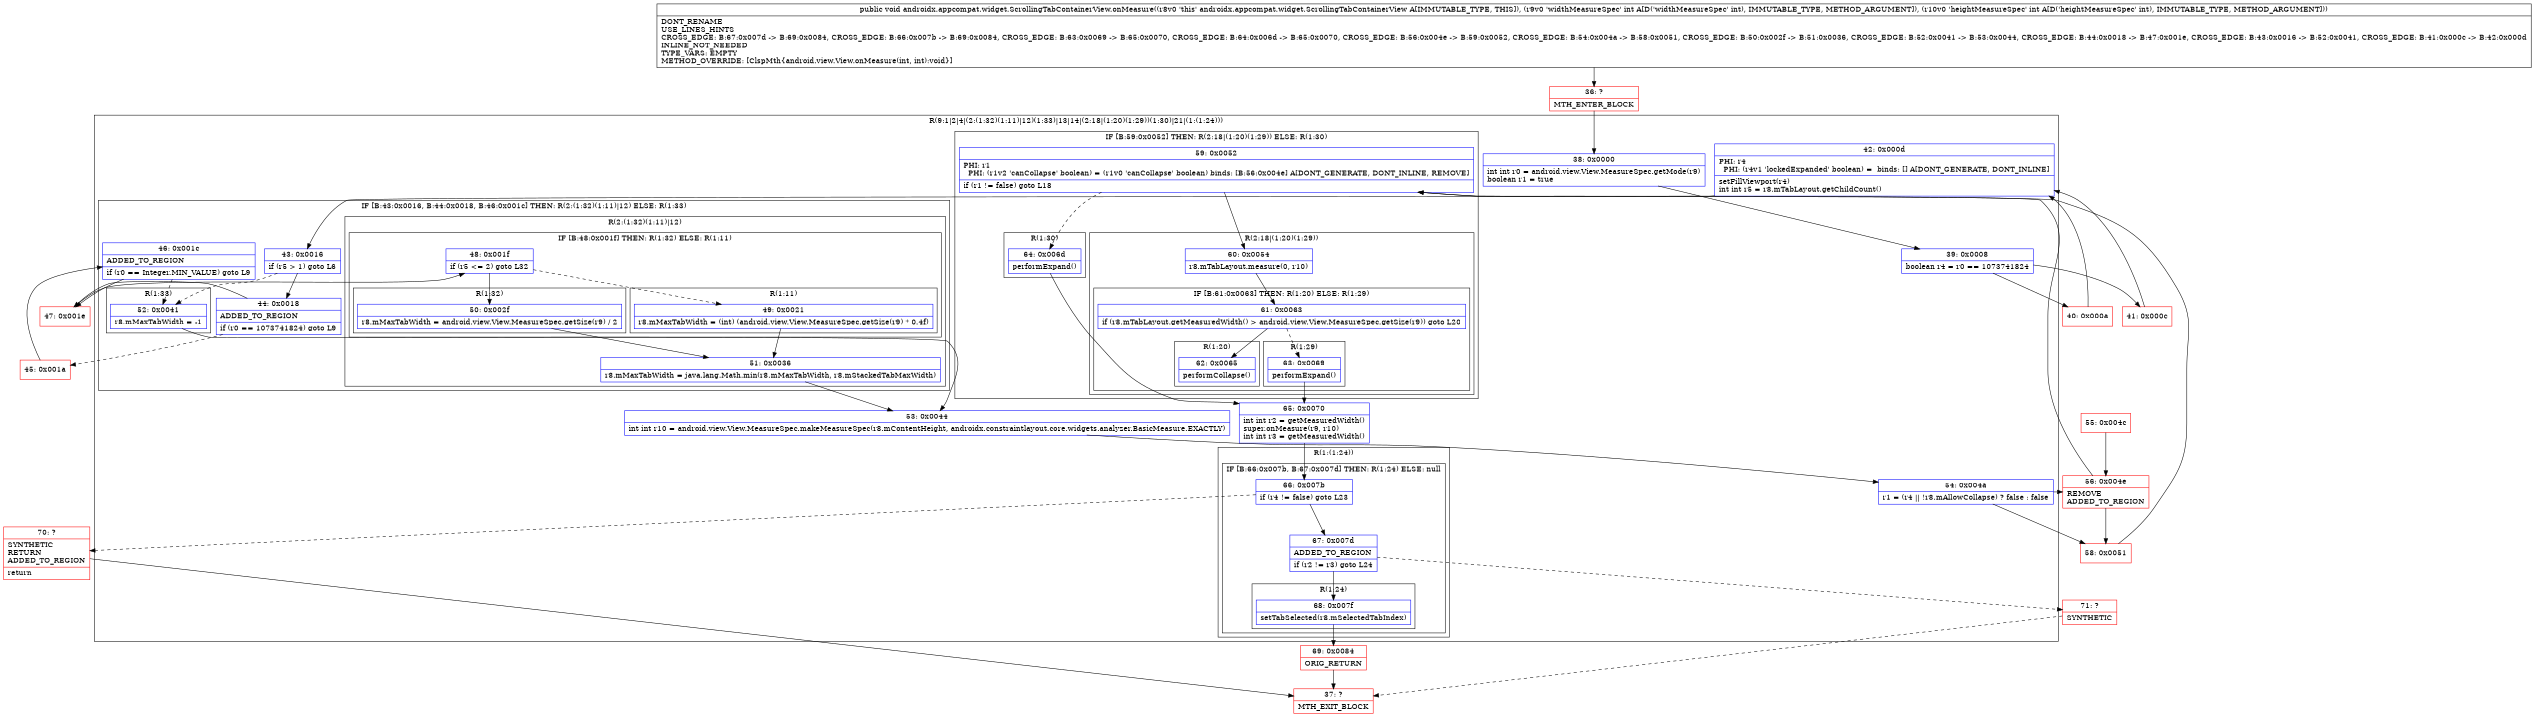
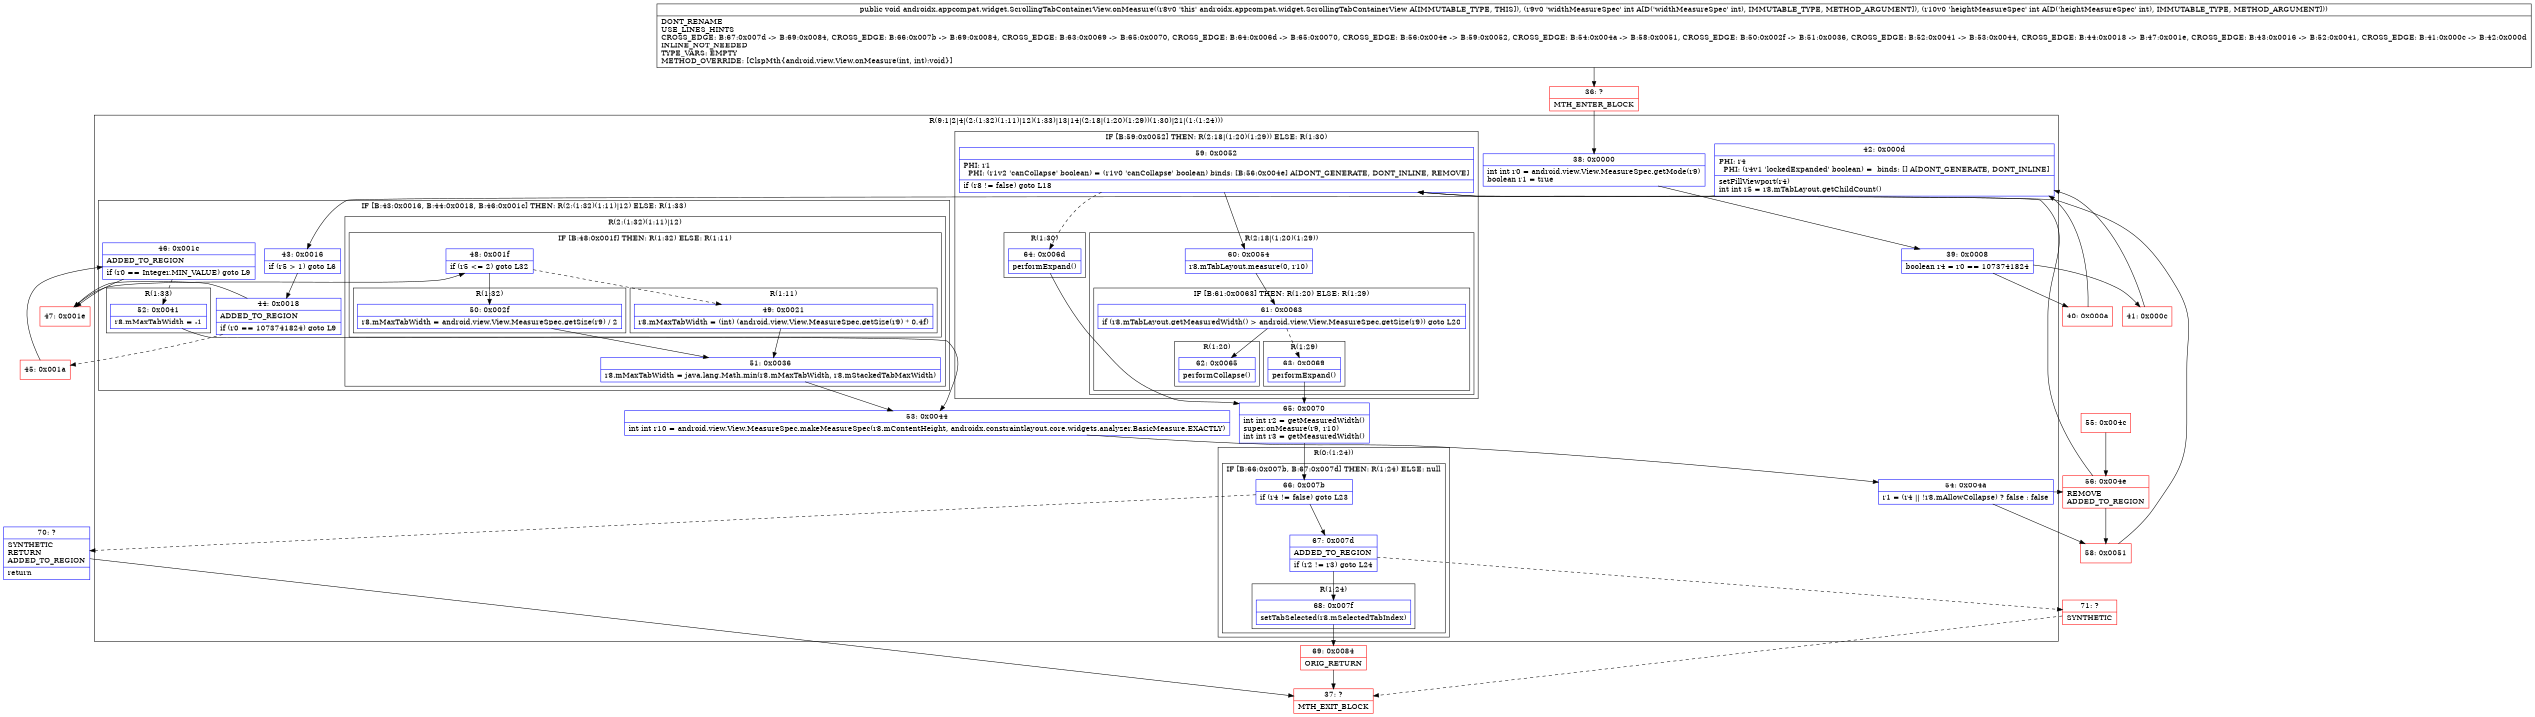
node "59: 0x0052": text "if (r1 != false) goto L18" -> "if (r8 != false) goto L18"
edge "43: 0x0016" -> "52: 0x0041": removed
cluster "R(1:(1:24))": label "R(1:(1:24))" -> "R(0:(1:24))"
node "70: ?": color red -> blue
